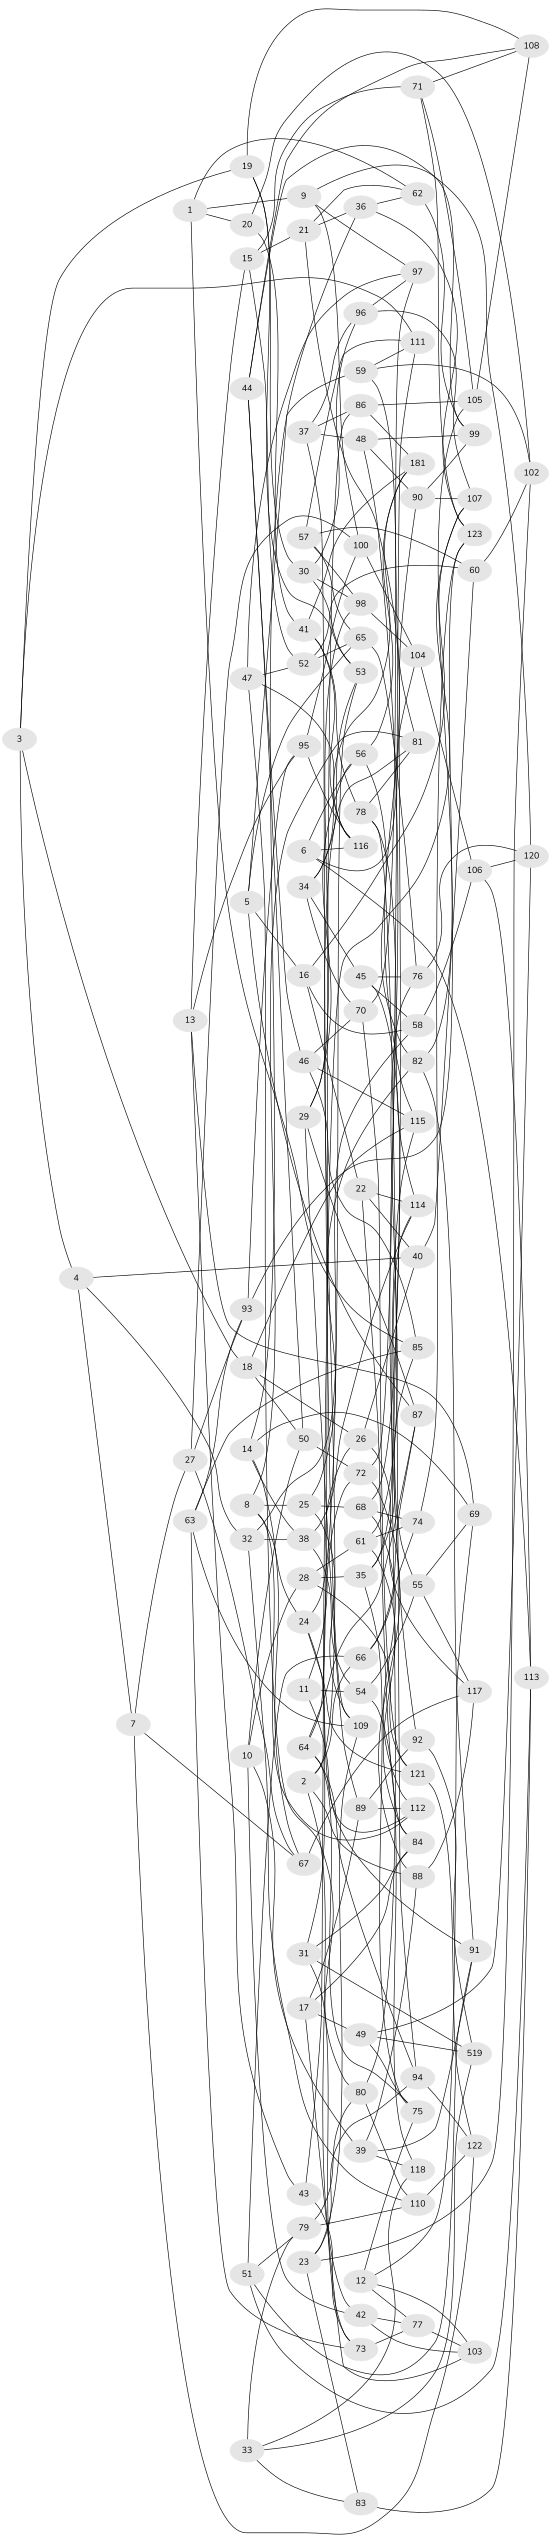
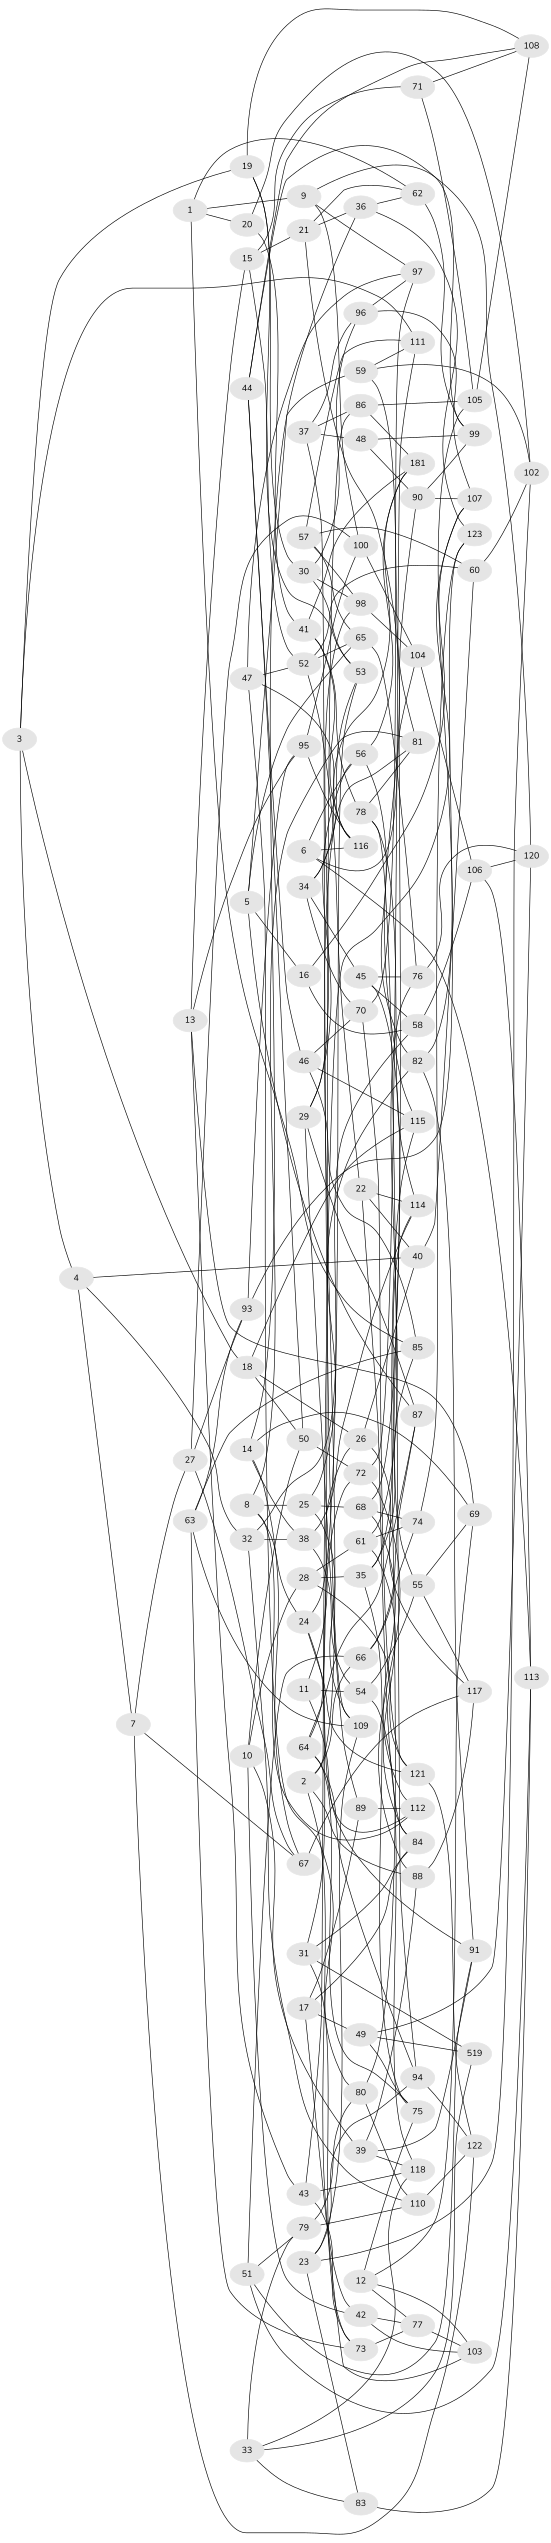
edge "71" -- "123": removed
edge "16" -- "22": now "52" -- "22"
node "92": removed
edge "118" -- "43": added
